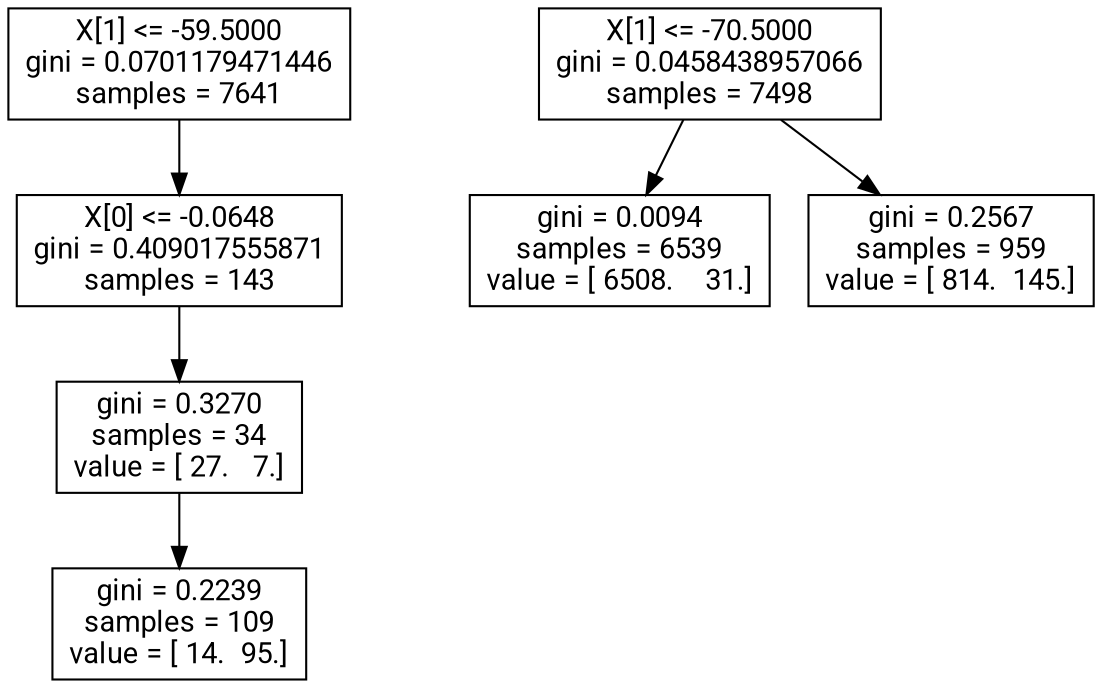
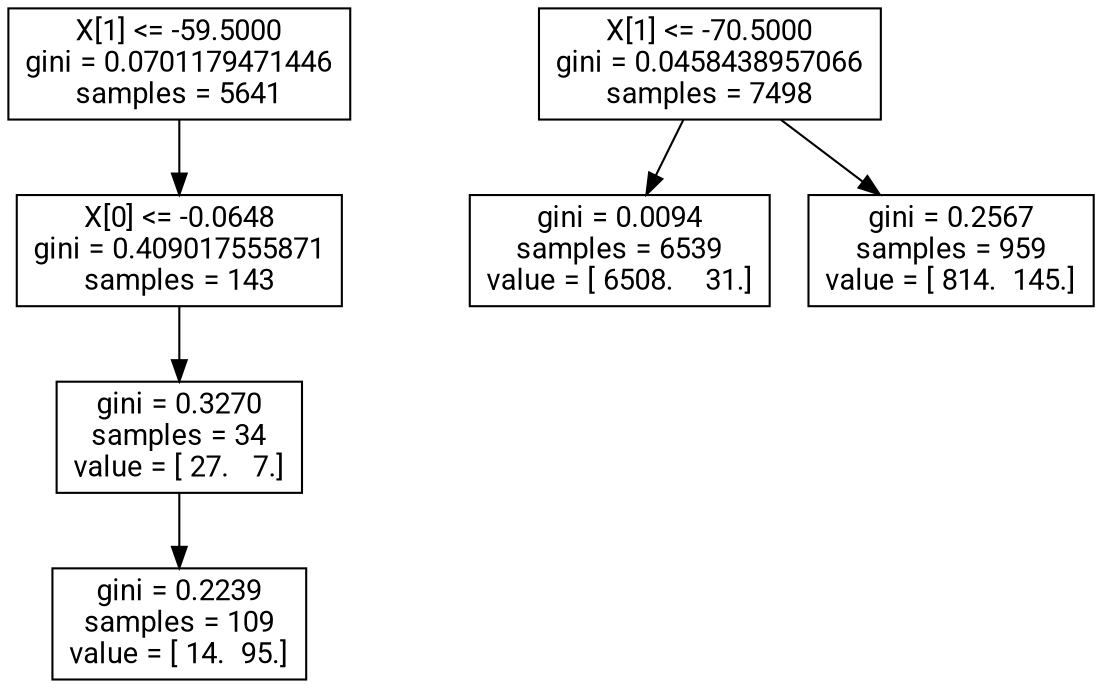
node "X[1] <= -59.5000 gini = 0.0701179471446 samples = 7641": label "X[1] <= -59.5000 gini = 0.0701179471446 samples = 7641" -> "X[1] <= -59.5000 gini = 0.0701179471446 samples = 5641"
